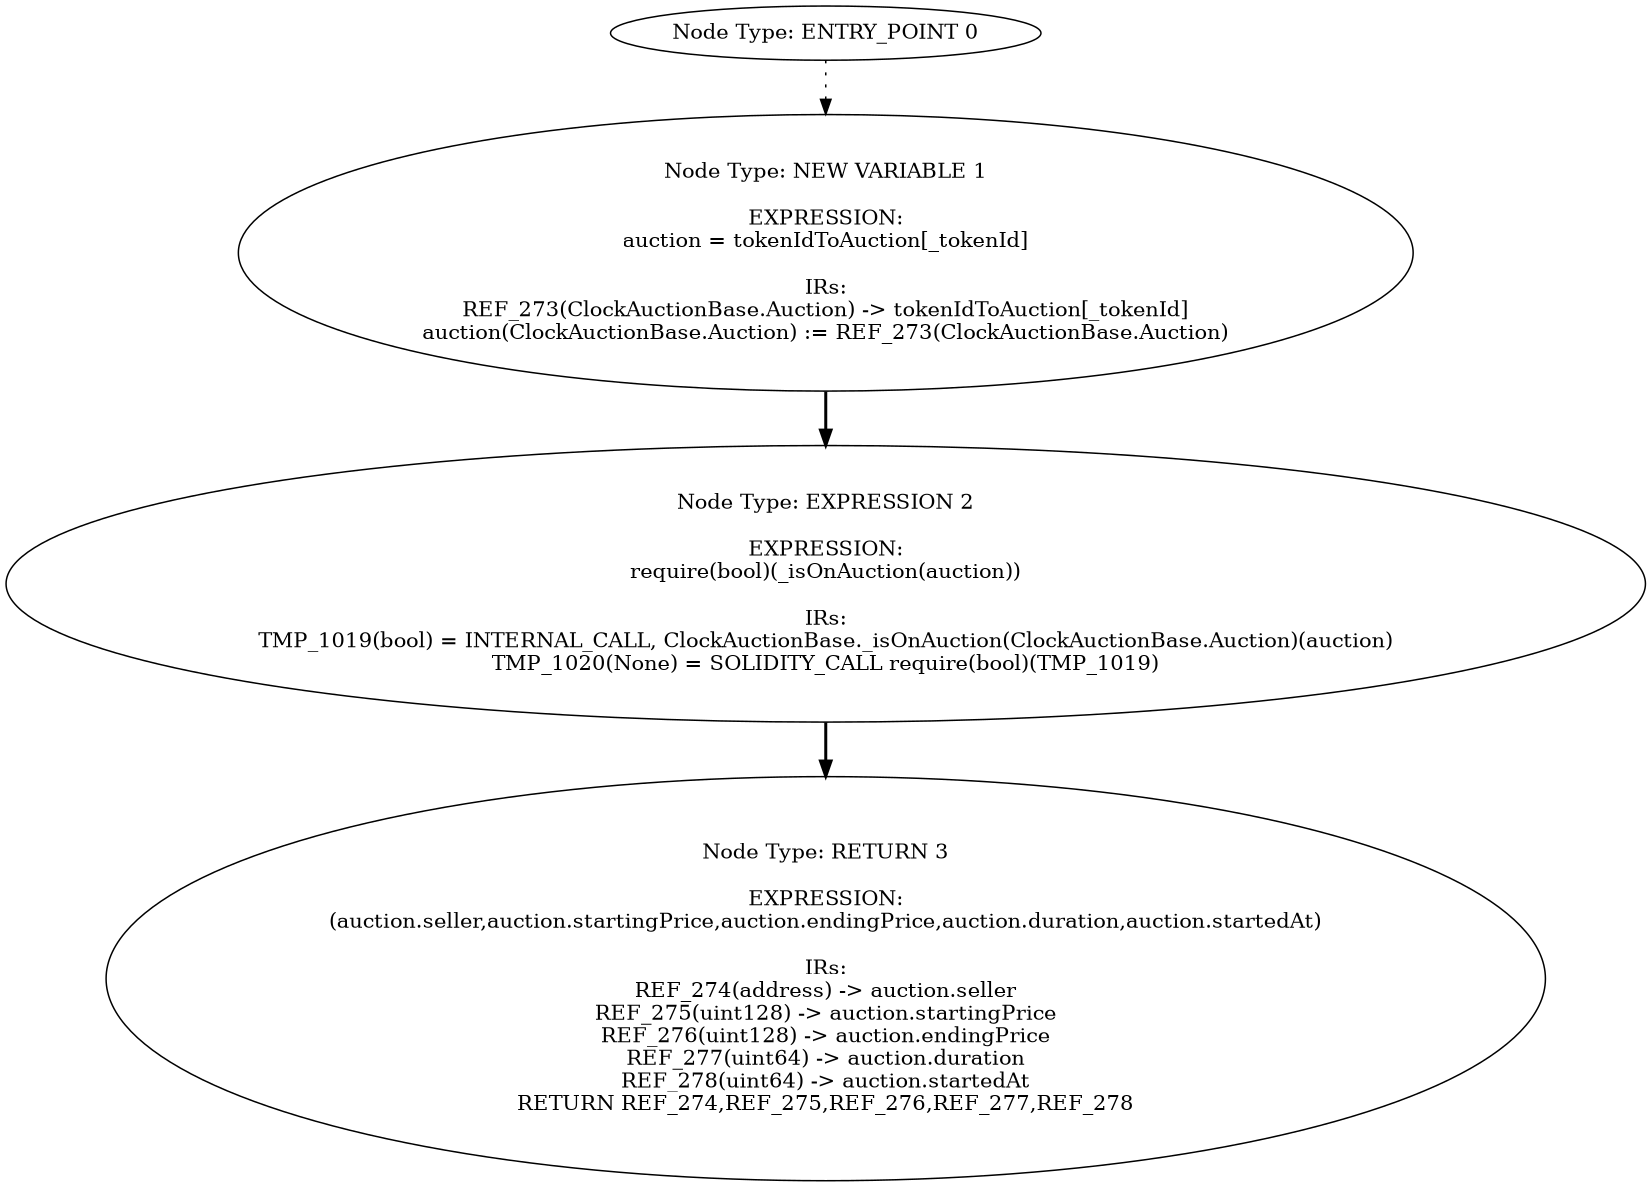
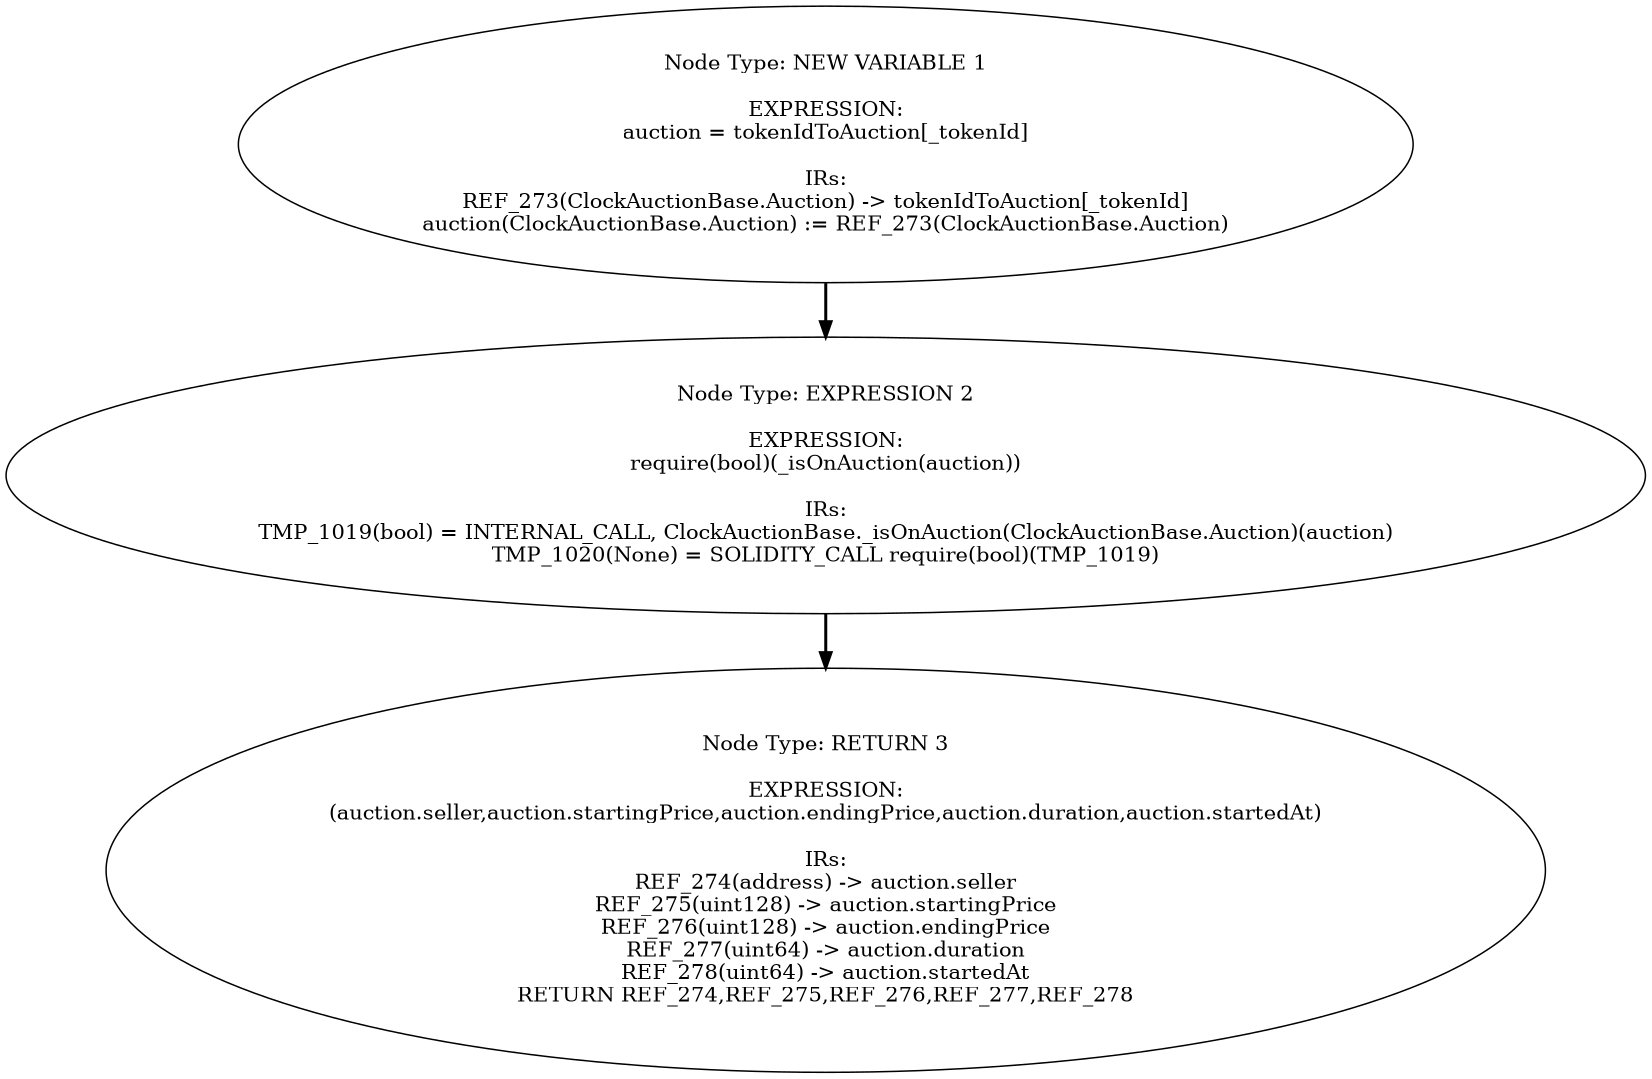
node "Node Type: ENTRY_POINT 0": removed
